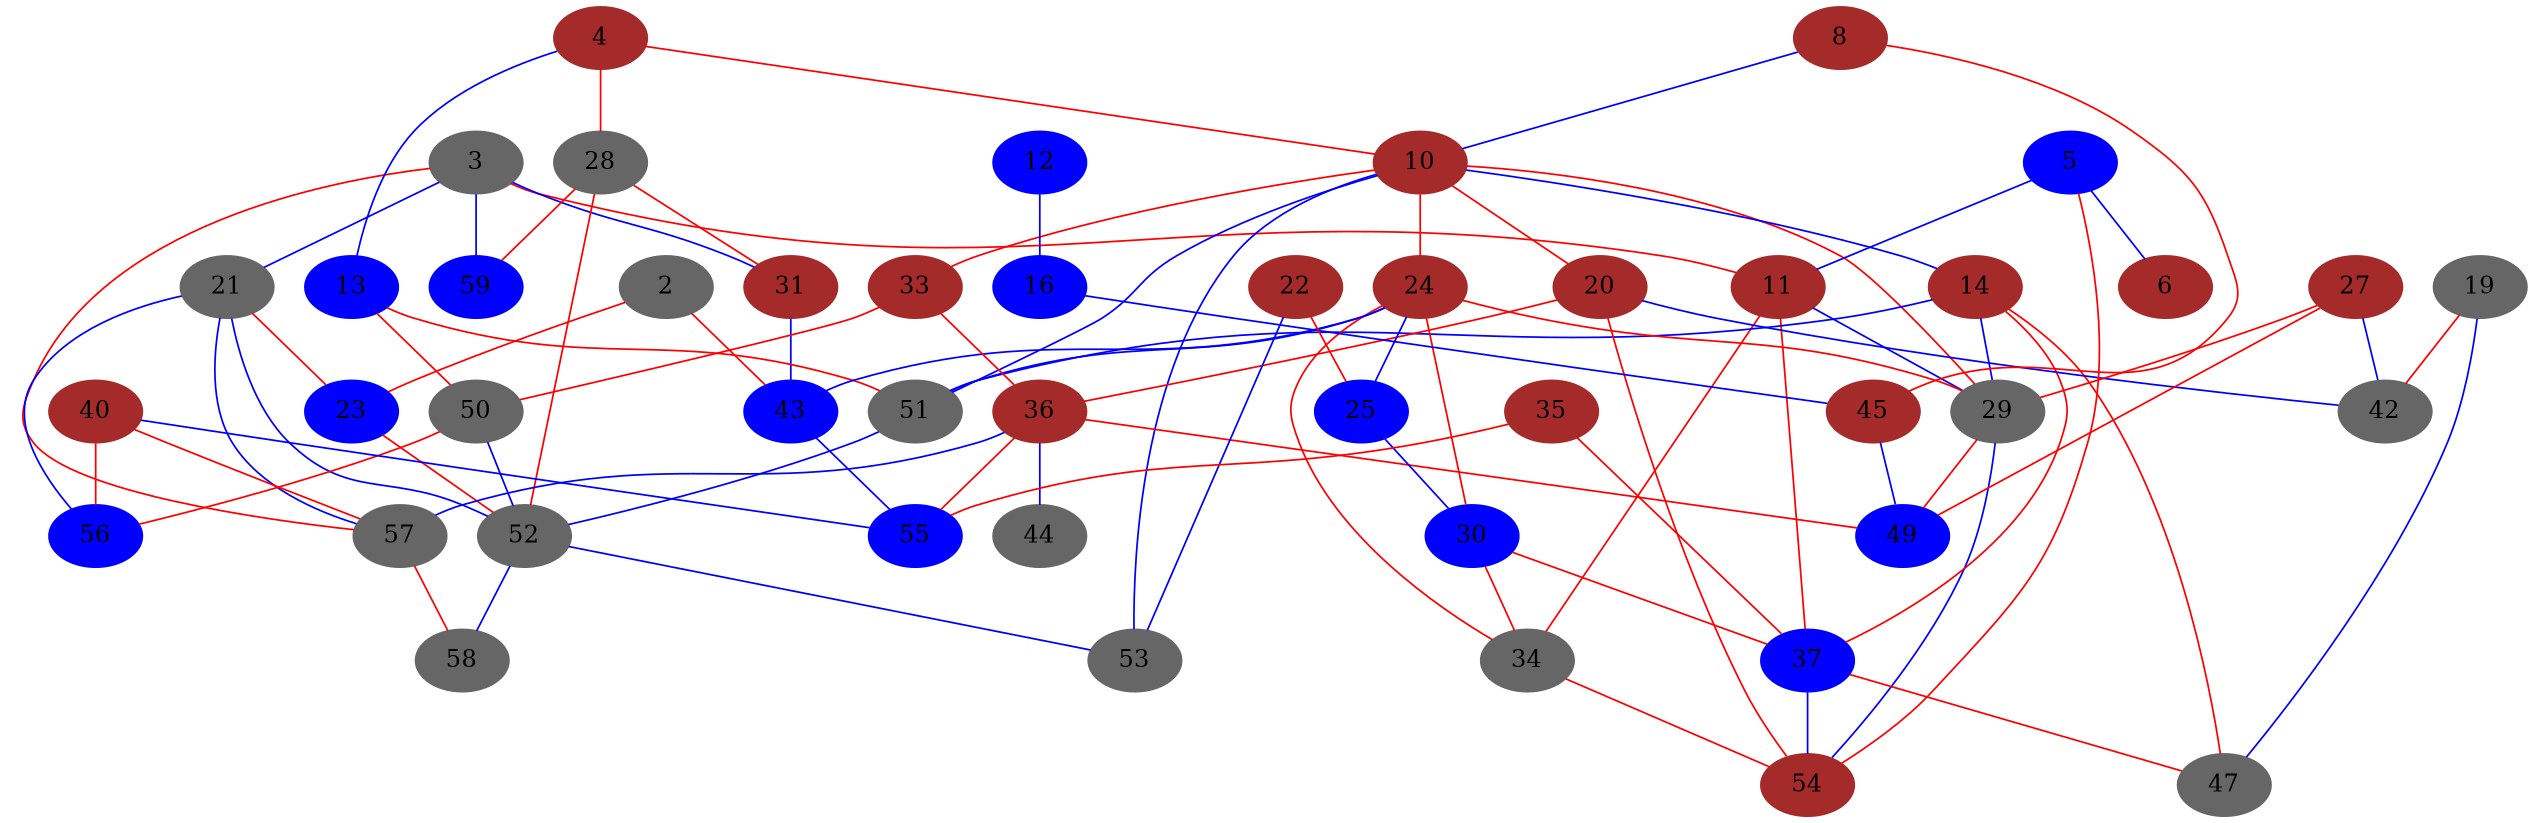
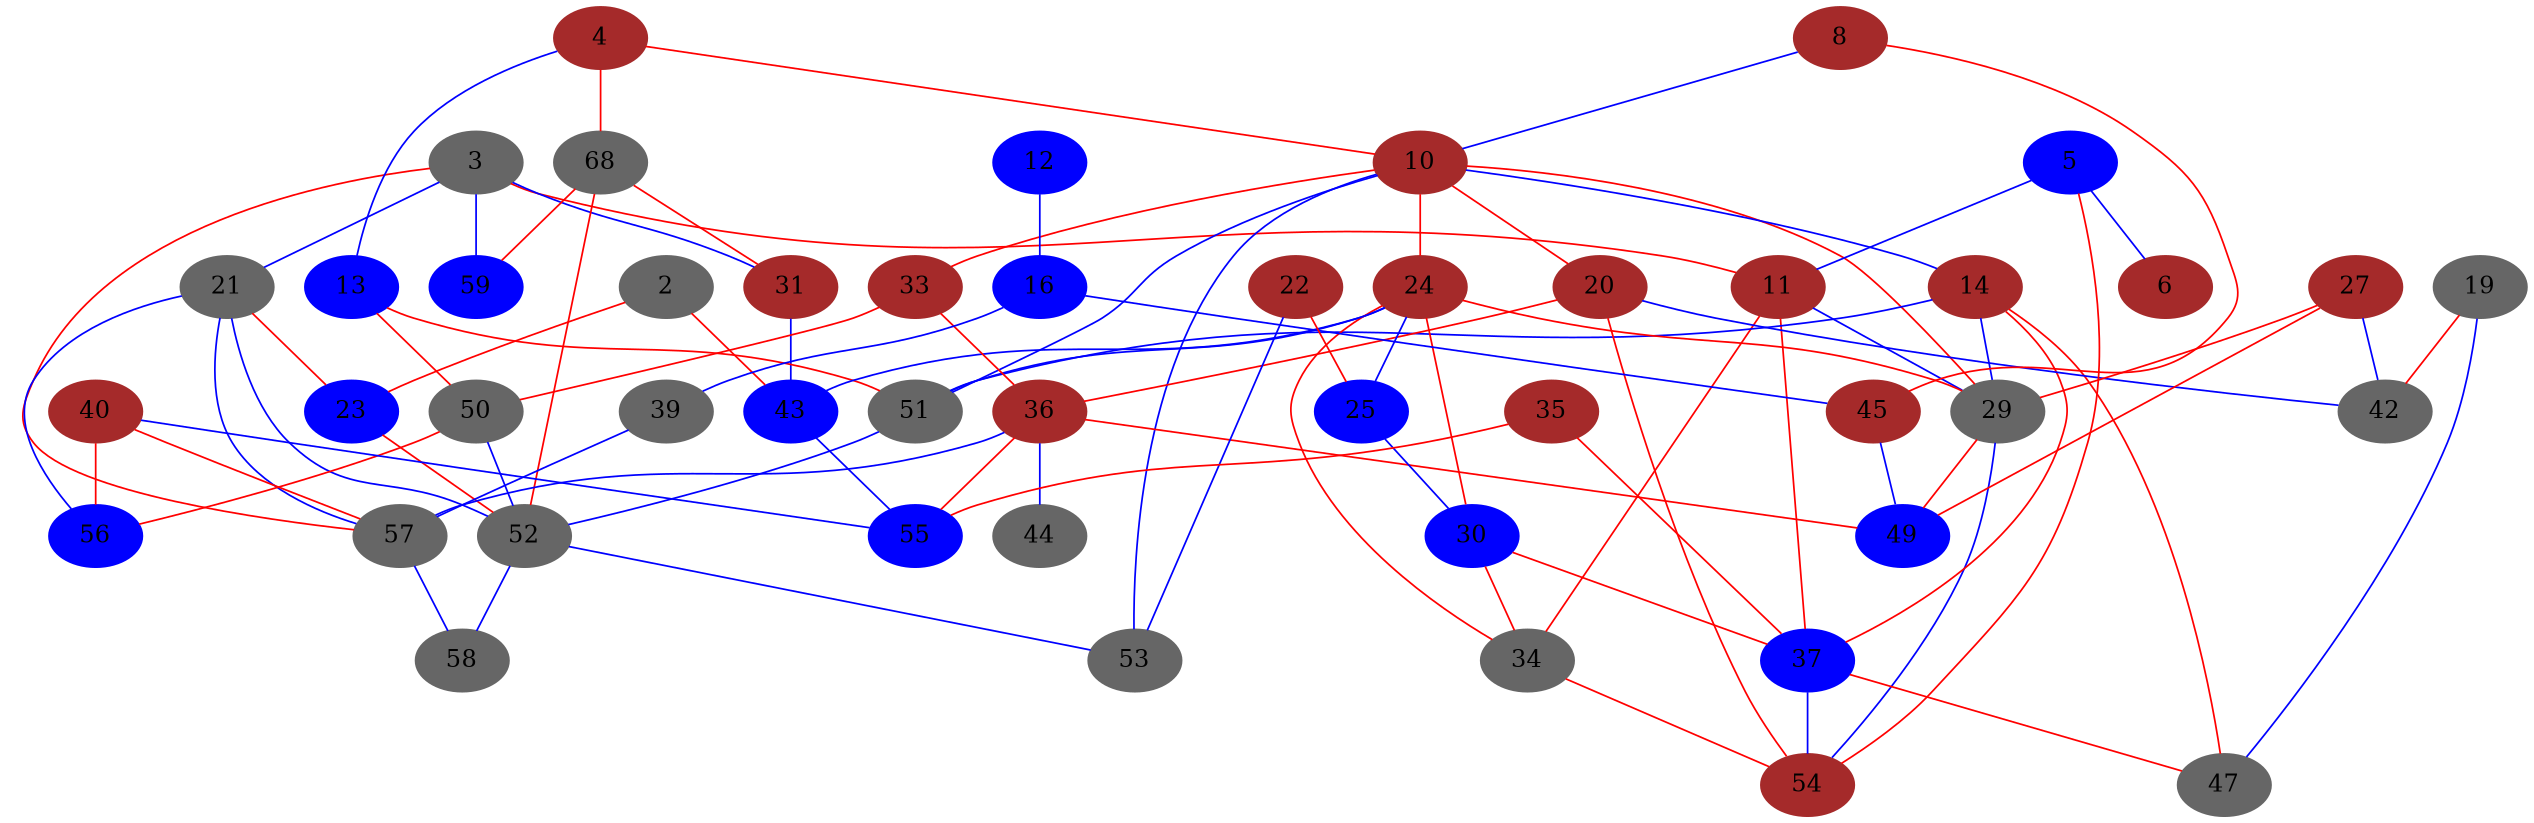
node "28": label "28" -> "68"
node "39": added
edge "57" -- "58": color red -> blue
